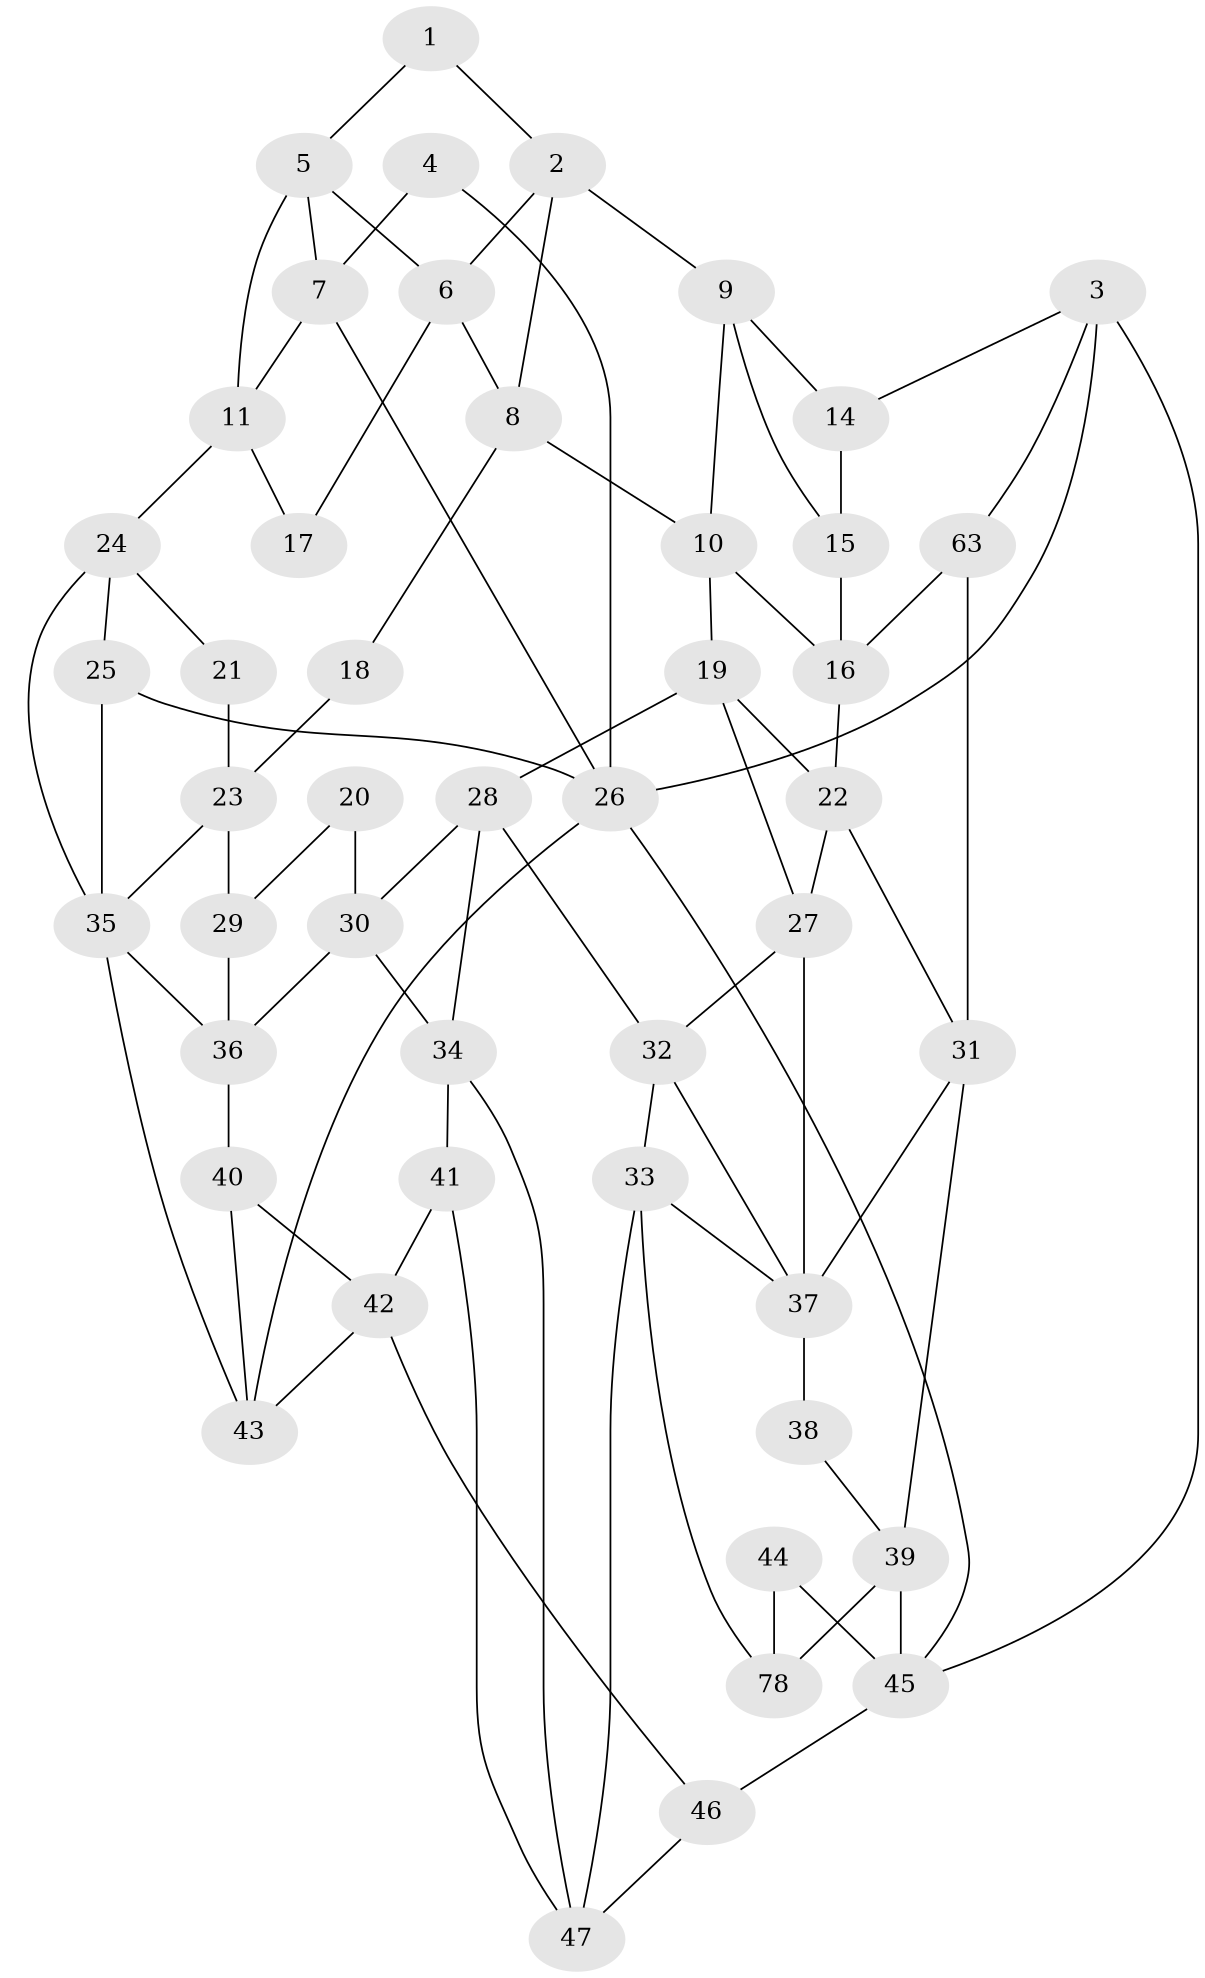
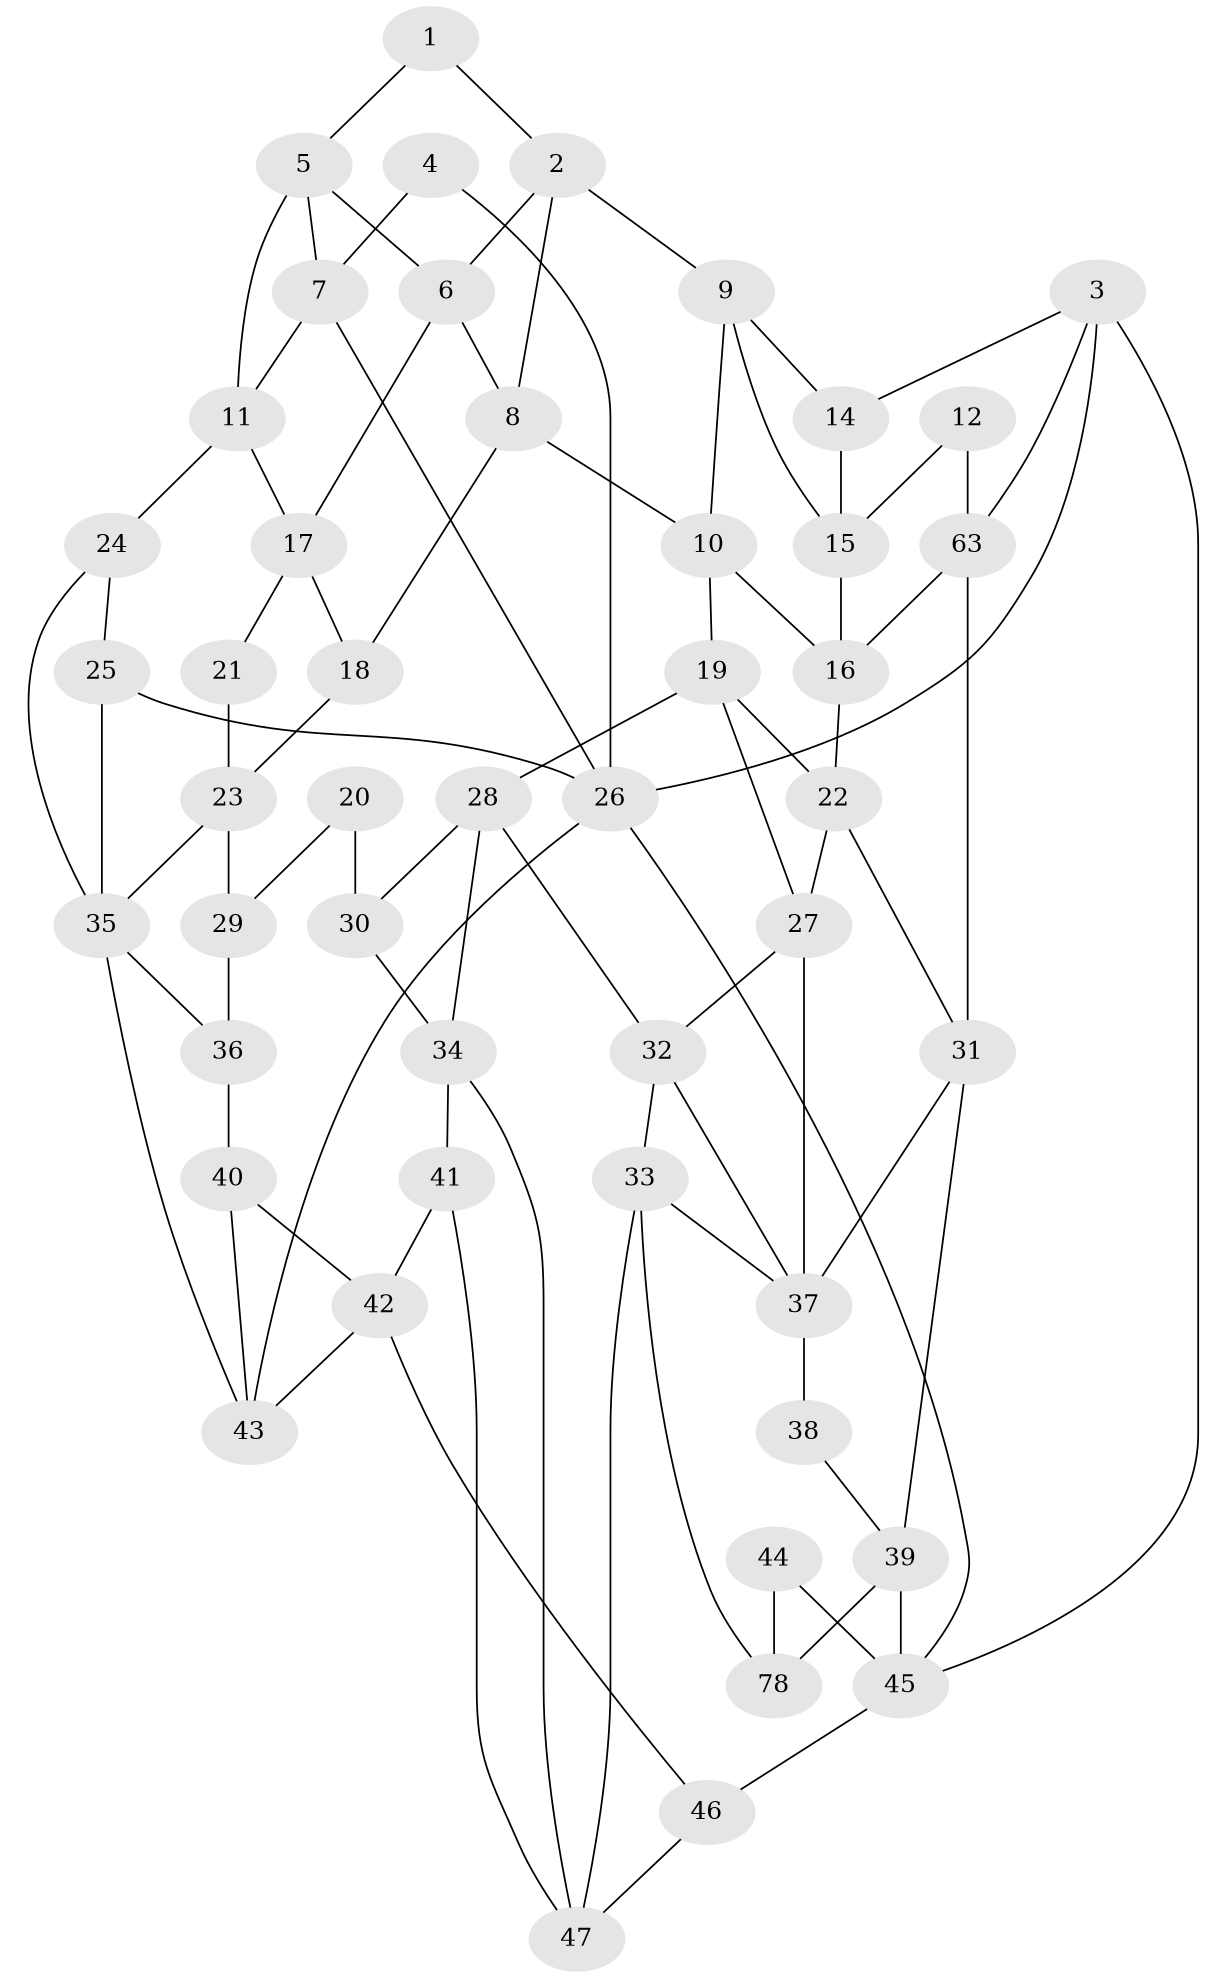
node "12": added
edge "24" -- "21": now "17" -- "21"
edge "17" -- "18": added
edge "30" -- "36": removed
